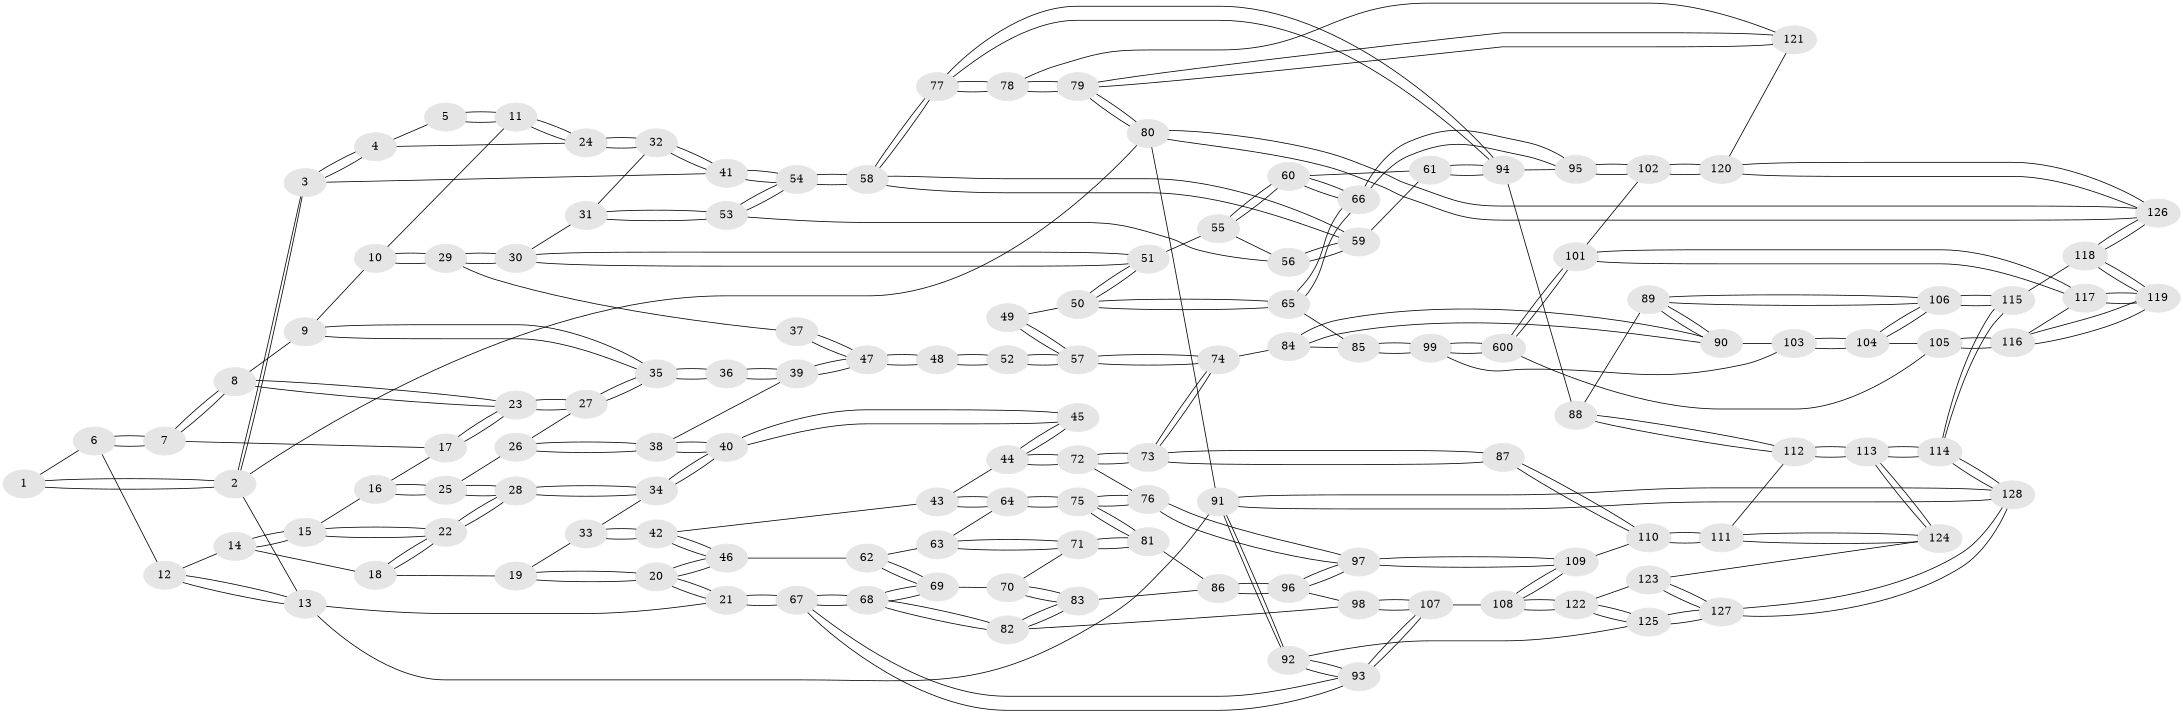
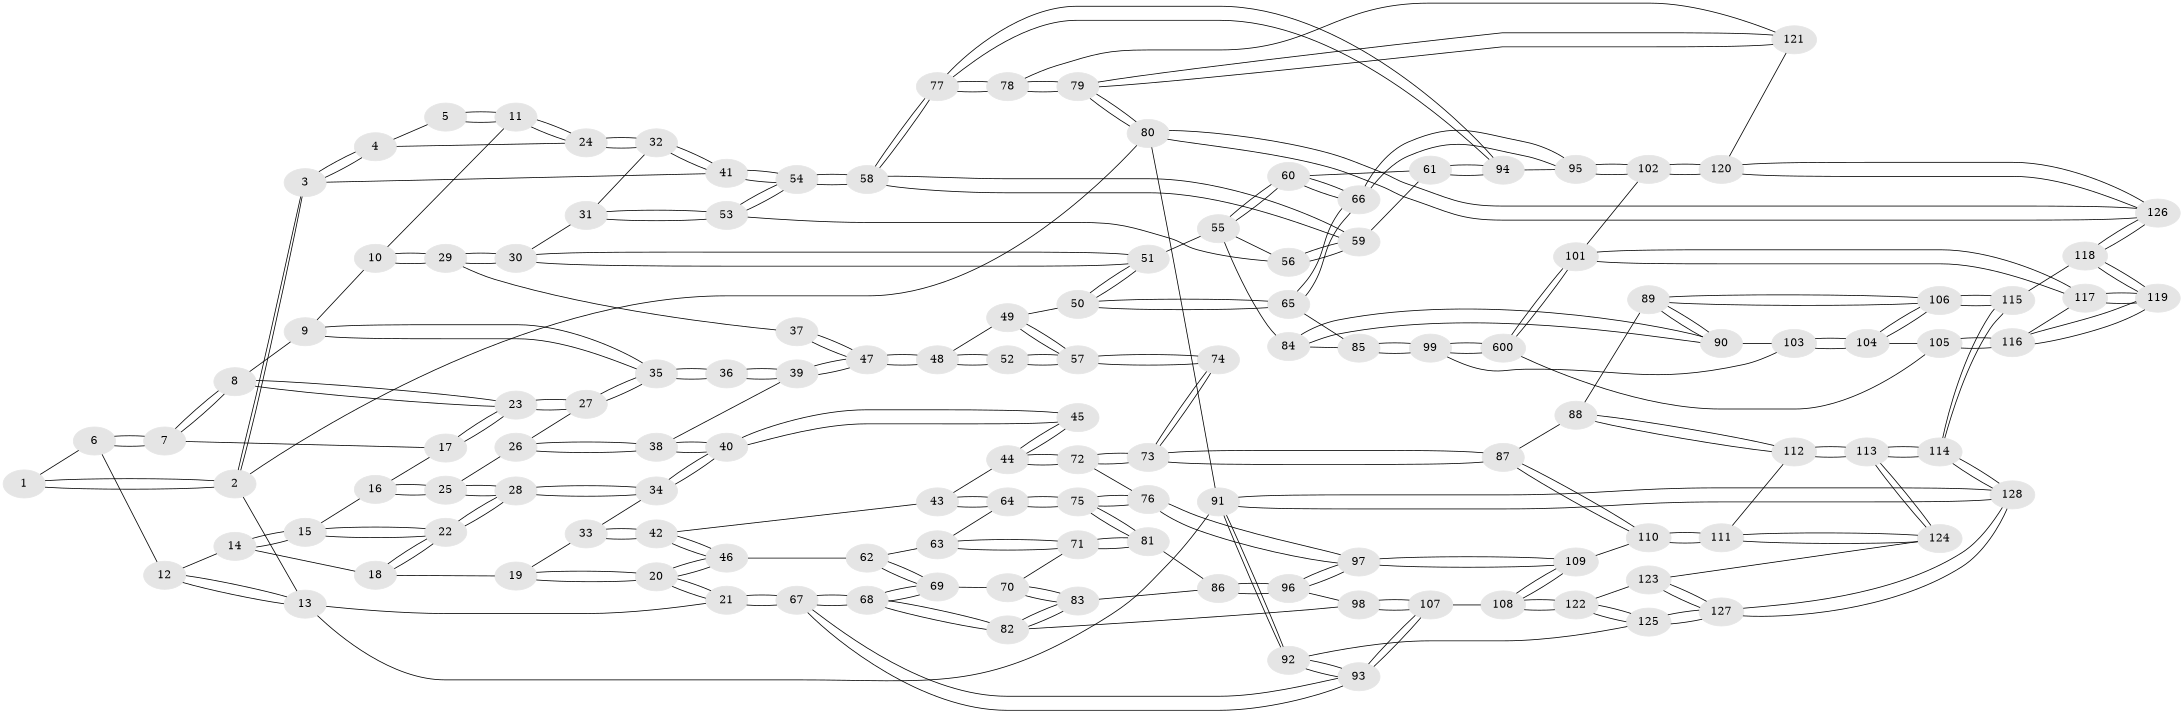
edge "94" -- "88": now "87" -- "88"
edge "49" -- "48": added
edge "84" -- "74": now "84" -- "55"
